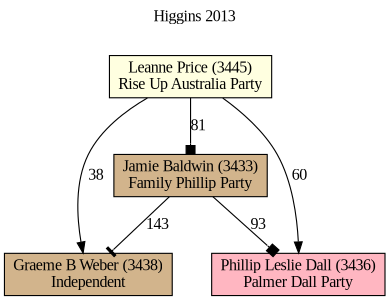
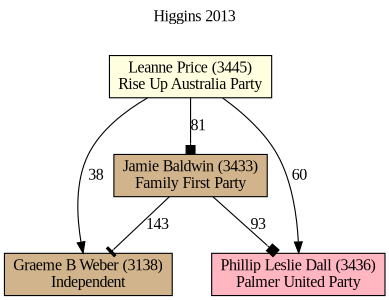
node "Jamie Baldwin (3433) Family Phillip Party": label "Jamie Baldwin (3433) Family Phillip Party" -> "Jamie Baldwin (3433) Family First Party"
node "Graeme B Weber (3438) Independent": label "Graeme B Weber (3438) Independent" -> "Graeme B Weber (3138) Independent"
node "Phillip Leslie Dall (3436) Palmer Dall Party": label "Phillip Leslie Dall (3436) Palmer Dall Party" -> "Phillip Leslie Dall (3436) Palmer United Party"
